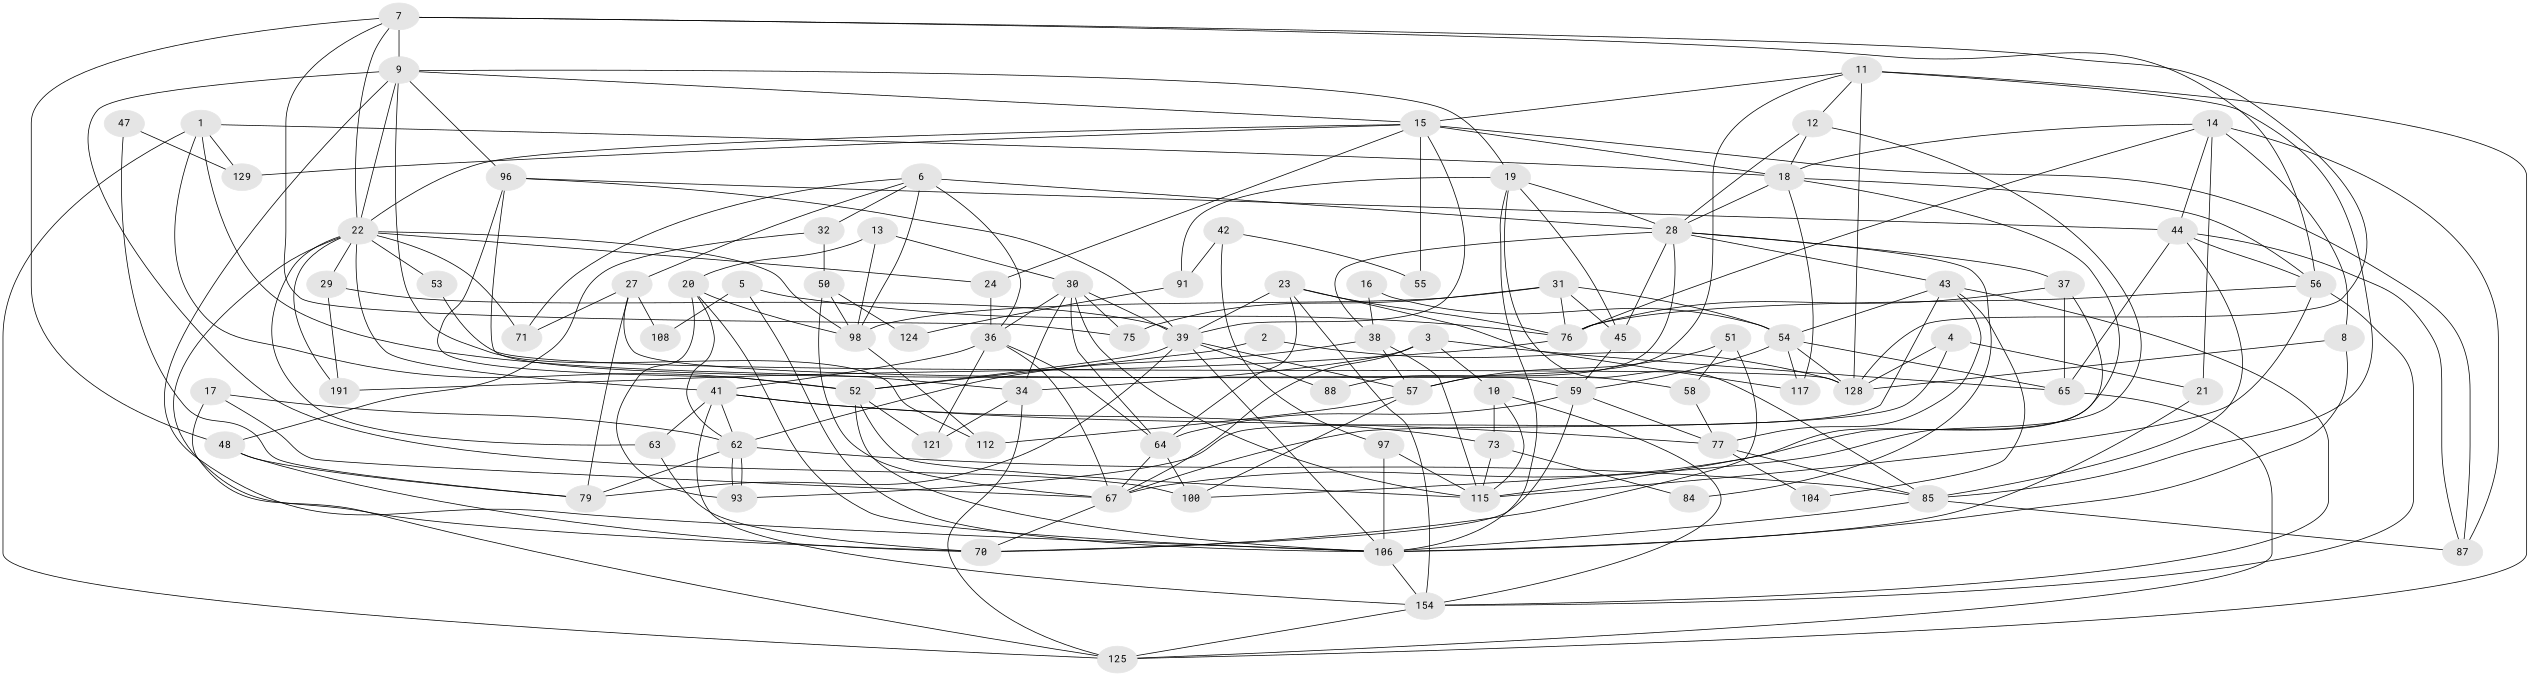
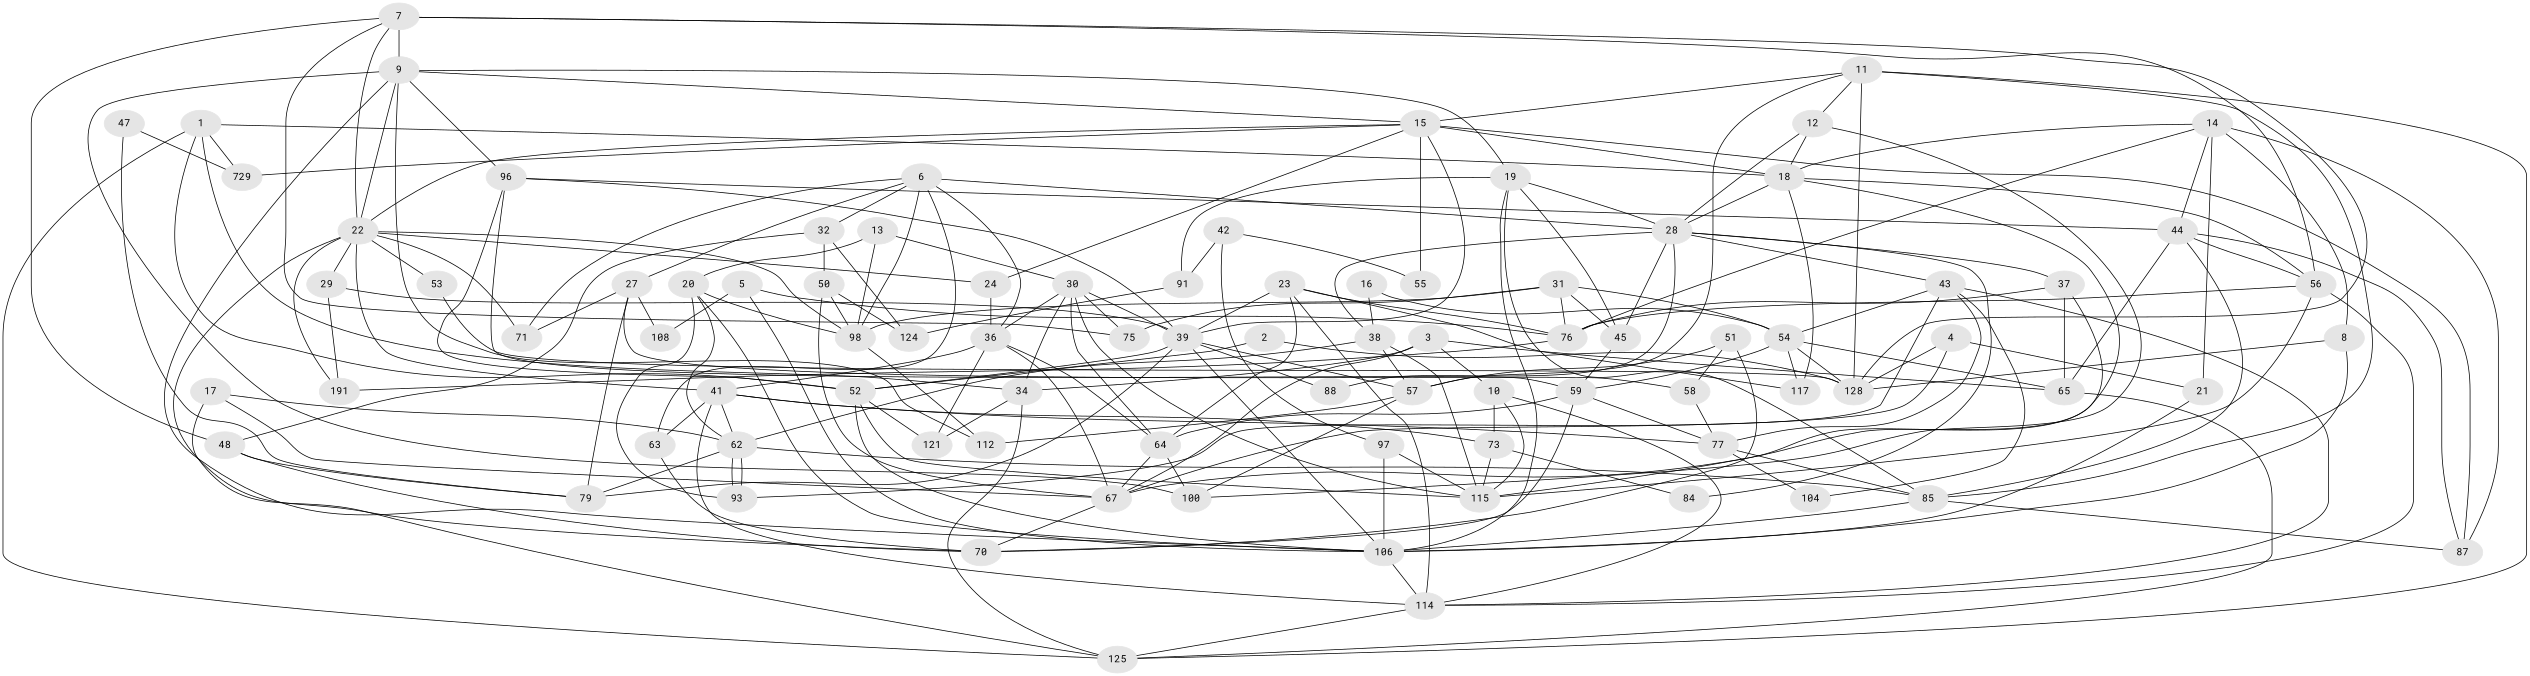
node "129": label "129" -> "729"
edge "32" -- "124": added
edge "22" -- "63": now "6" -- "63"
node "154": label "154" -> "114"
